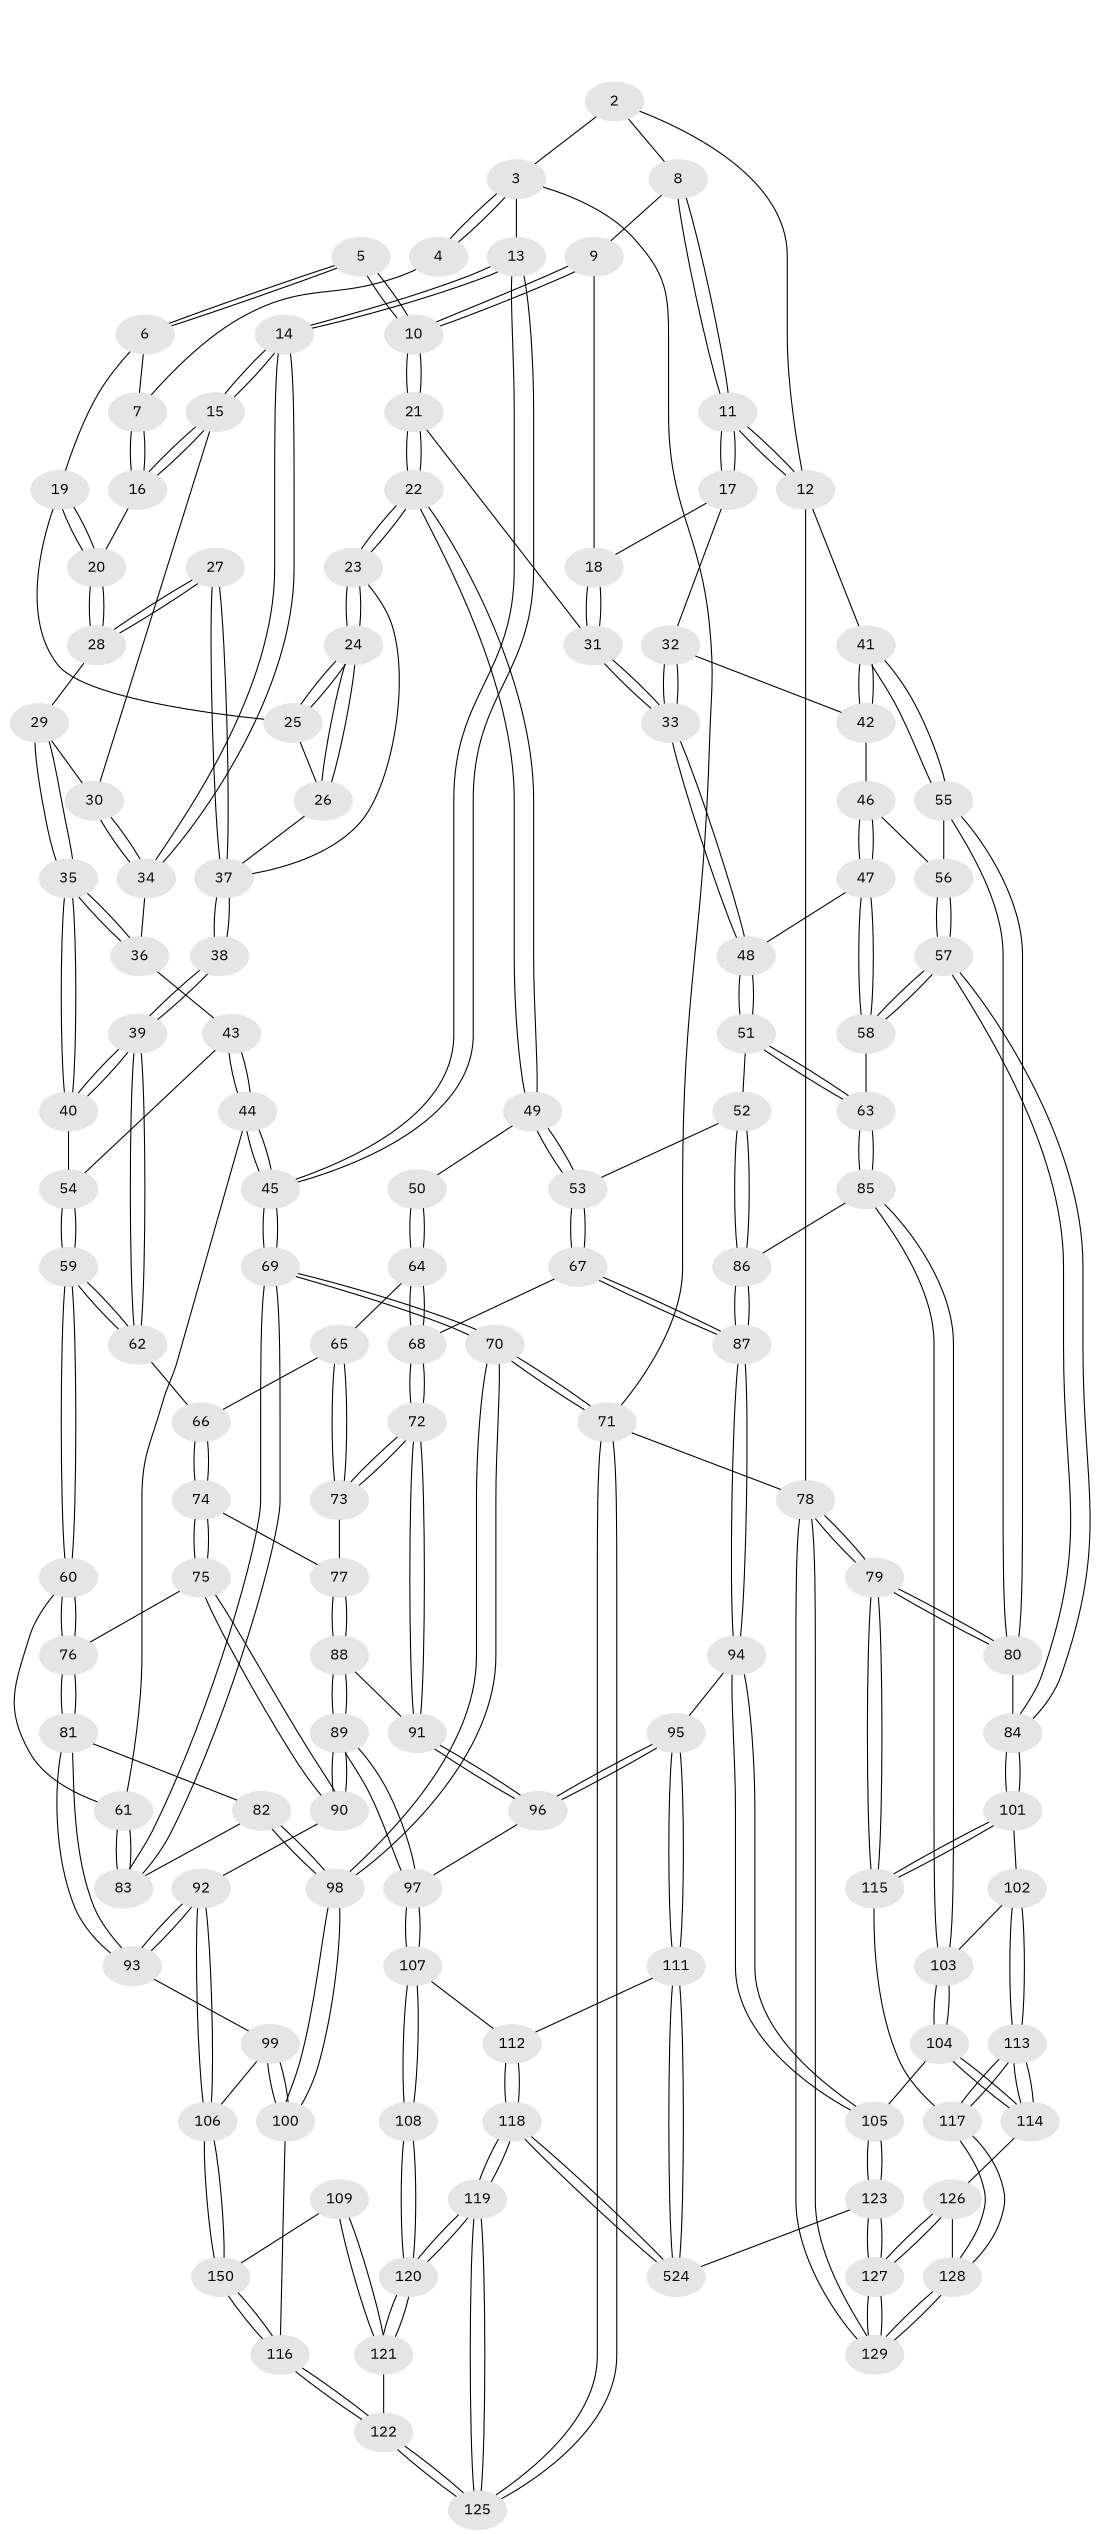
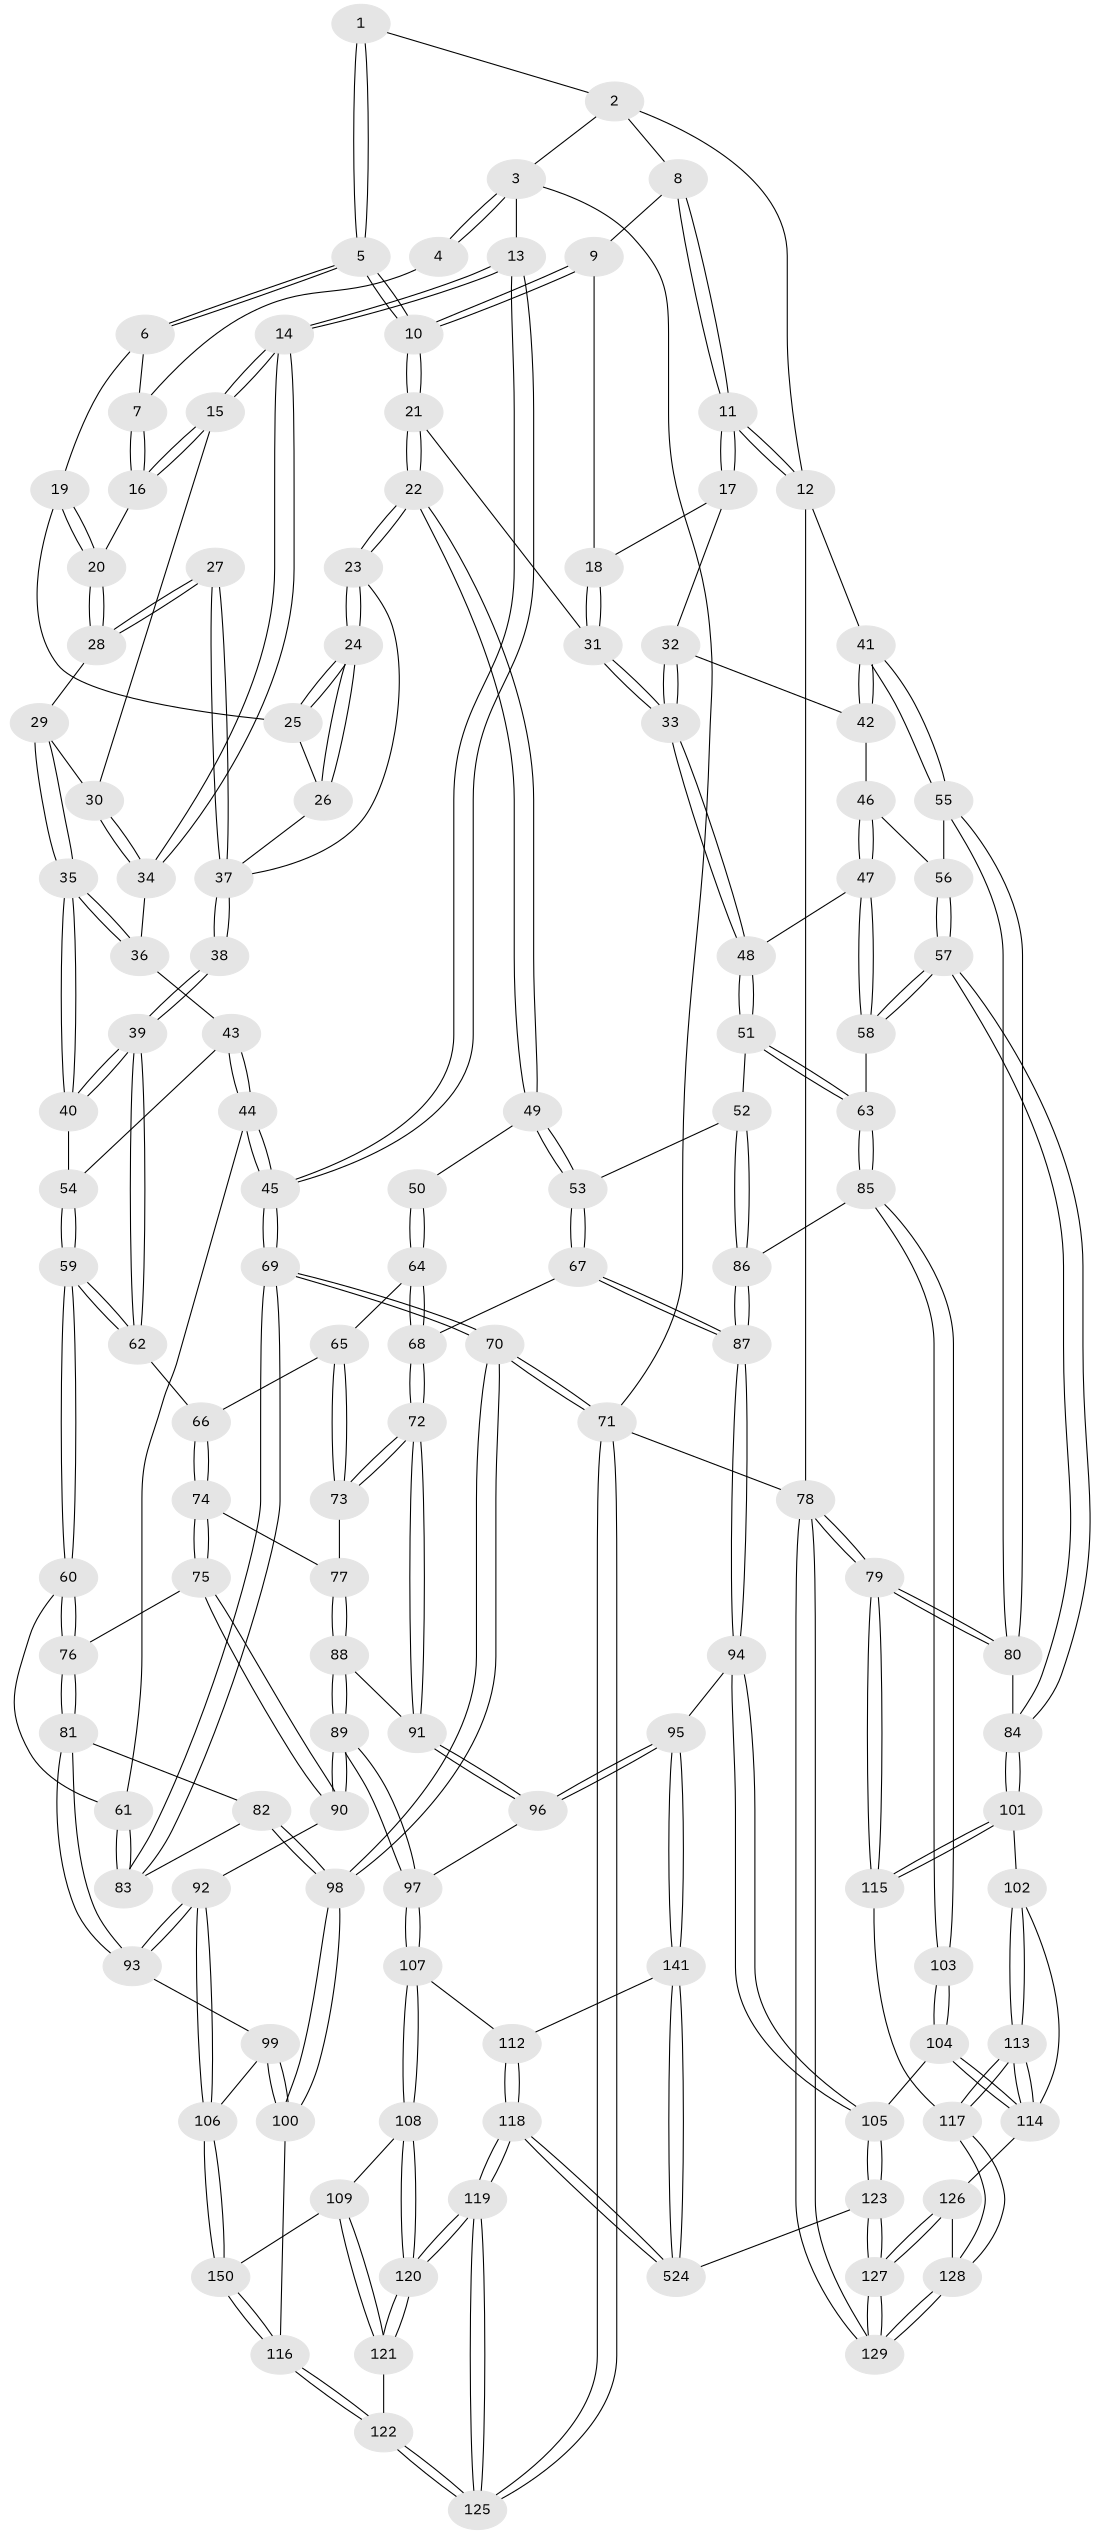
node "1": added
edge "102" -- "103": now "102" -- "114"
node "111": label "111" -> "141"
edge "108" -- "109": added
